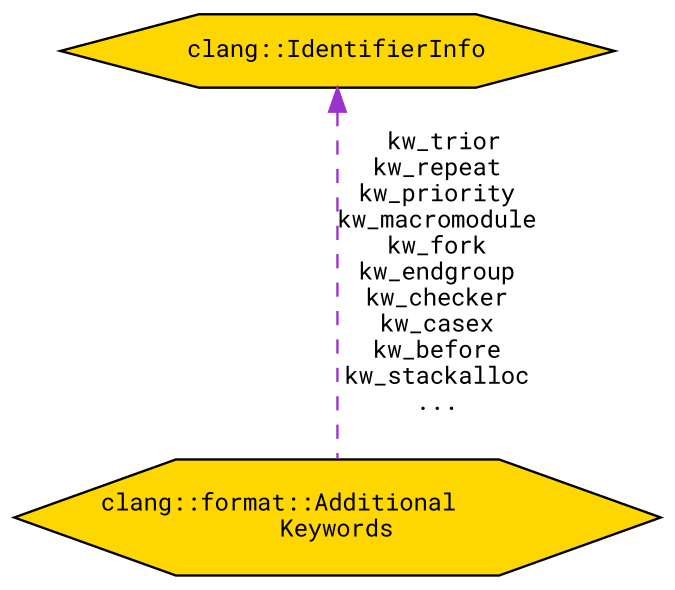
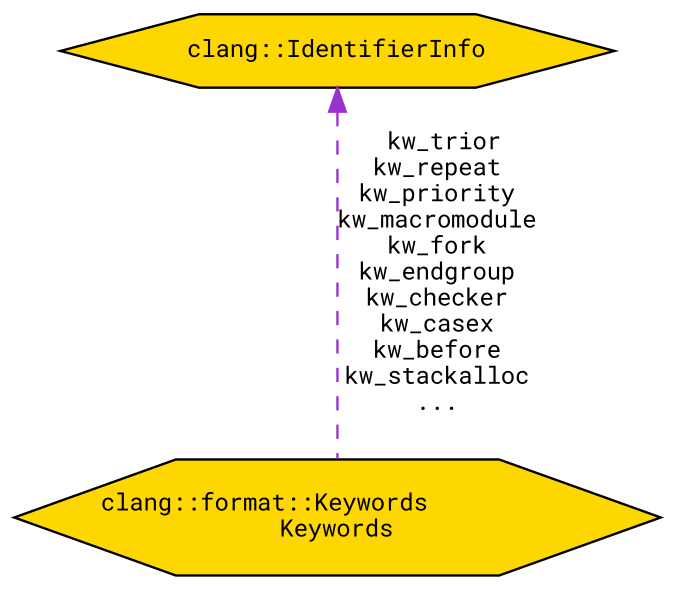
node "clang::format::Additional Keywords": label "clang::format::Additional Keywords" -> "clang::format::Keywords Keywords"
